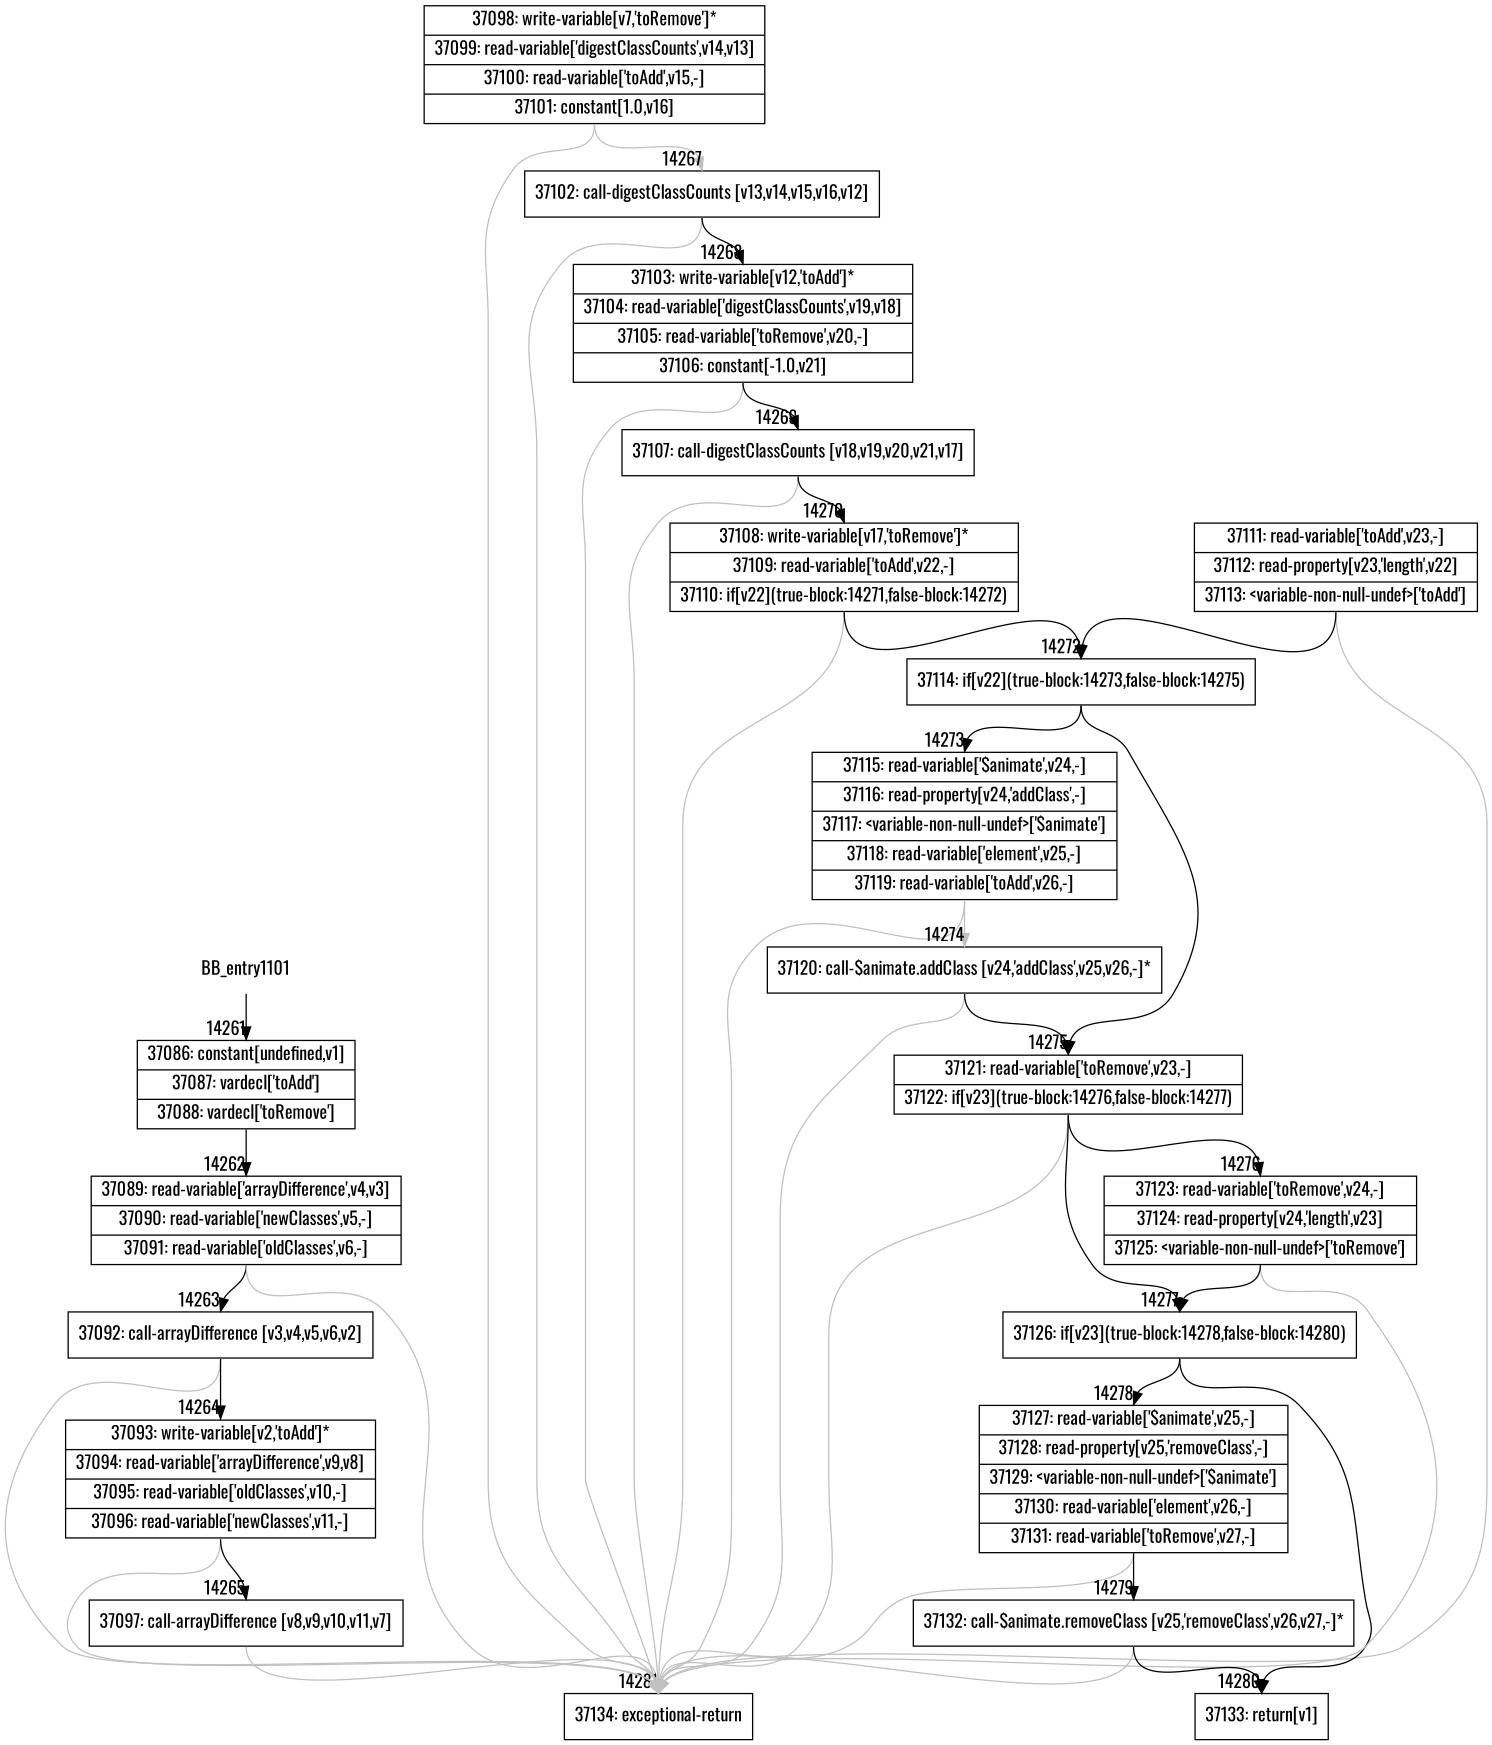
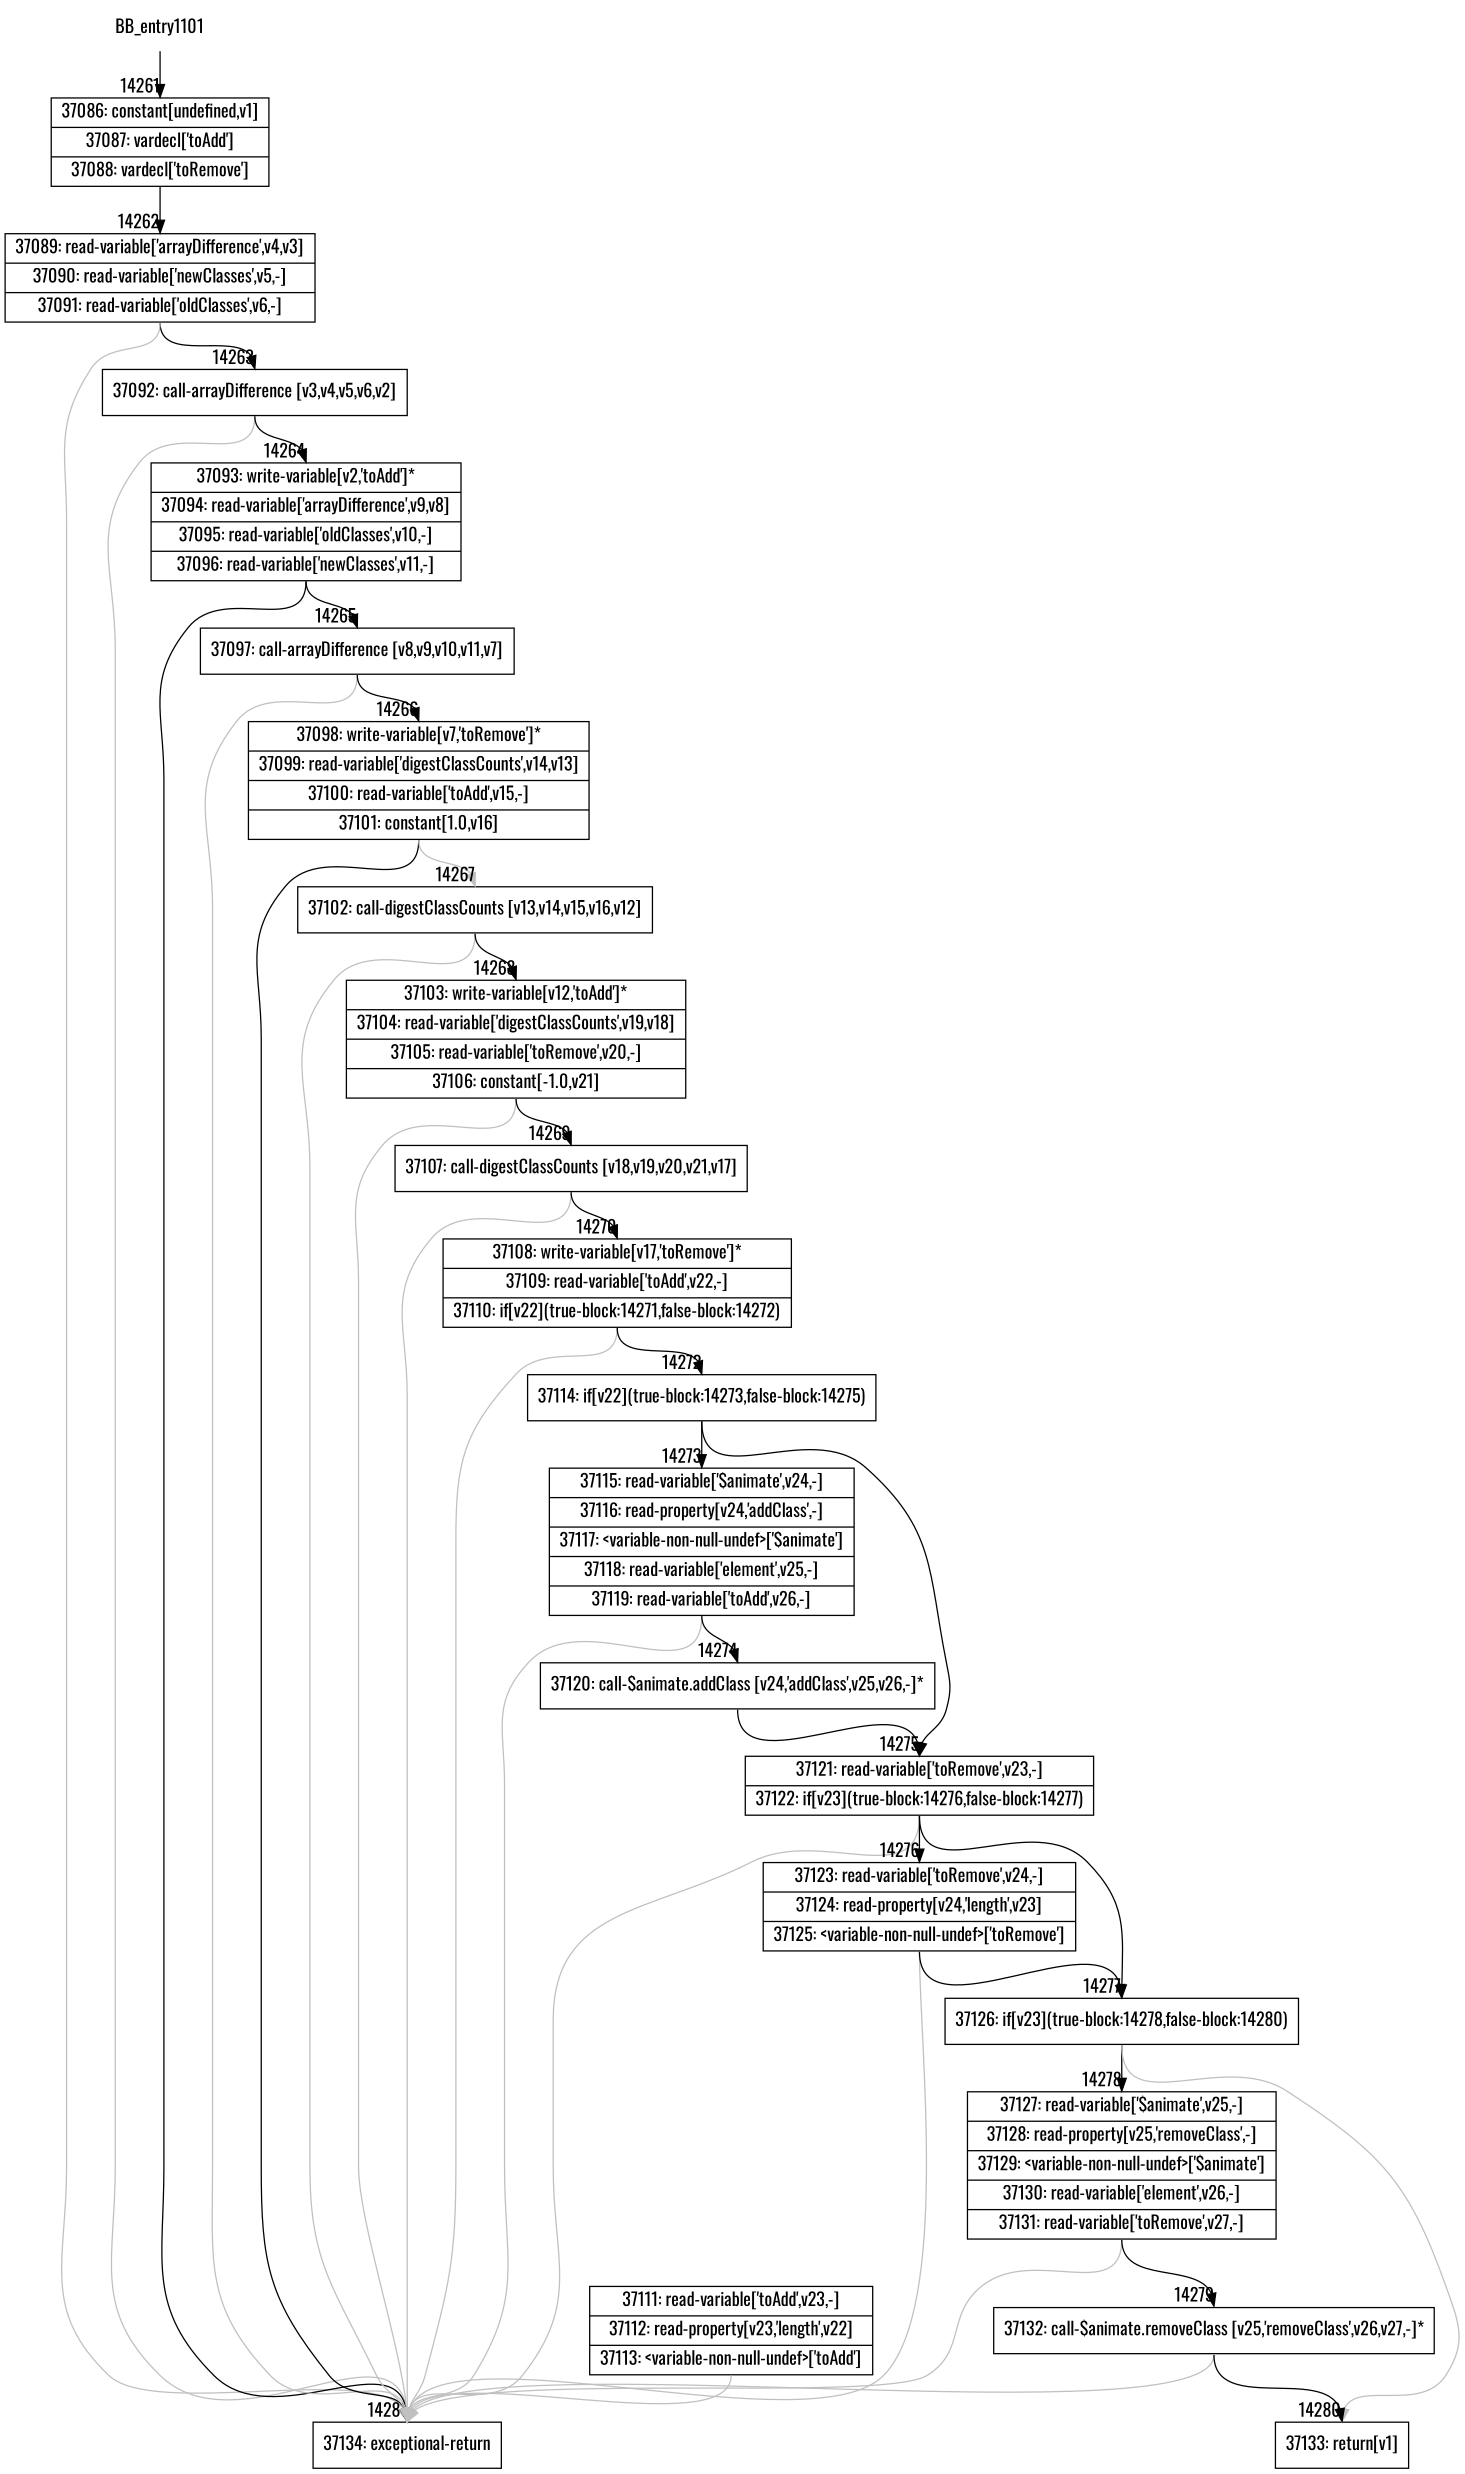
edge "37111: read-variable['toAdd',v23,-]" -> "37114: if[v22](true-block:14273,false-block:14275)": removed
edge "37097: call-arrayDifference [v8,v9,v10,v11,v7]" -> "37098: write-variable[v7,'toRemove']*": added
edge "37098: write-variable[v7,'toRemove']*" -> "37134: exceptional-return": color gray -> black
edge "37115: read-variable['$animate',v24,-]" -> "37120: call-$animate.addClass [v24,'addClass',v25,v26,-]*": color gray -> black
edge "37120: call-$animate.addClass [v24,'addClass',v25,v26,-]*" -> "37134: exceptional-return": removed
edge "37126: if[v23](true-block:14278,false-block:14280)" -> "37133: return[v1]": color black -> gray
edge "37093: write-variable[v2,'toAdd']*" -> "37134: exceptional-return": color gray -> black
